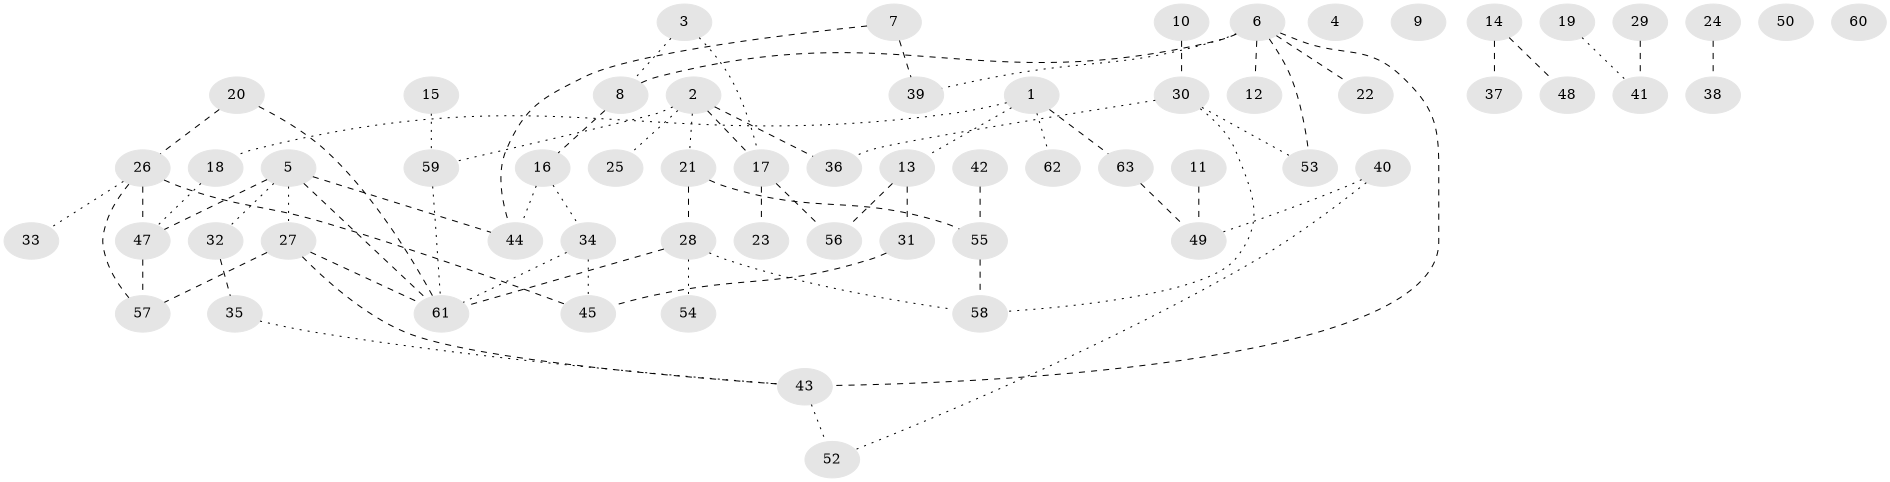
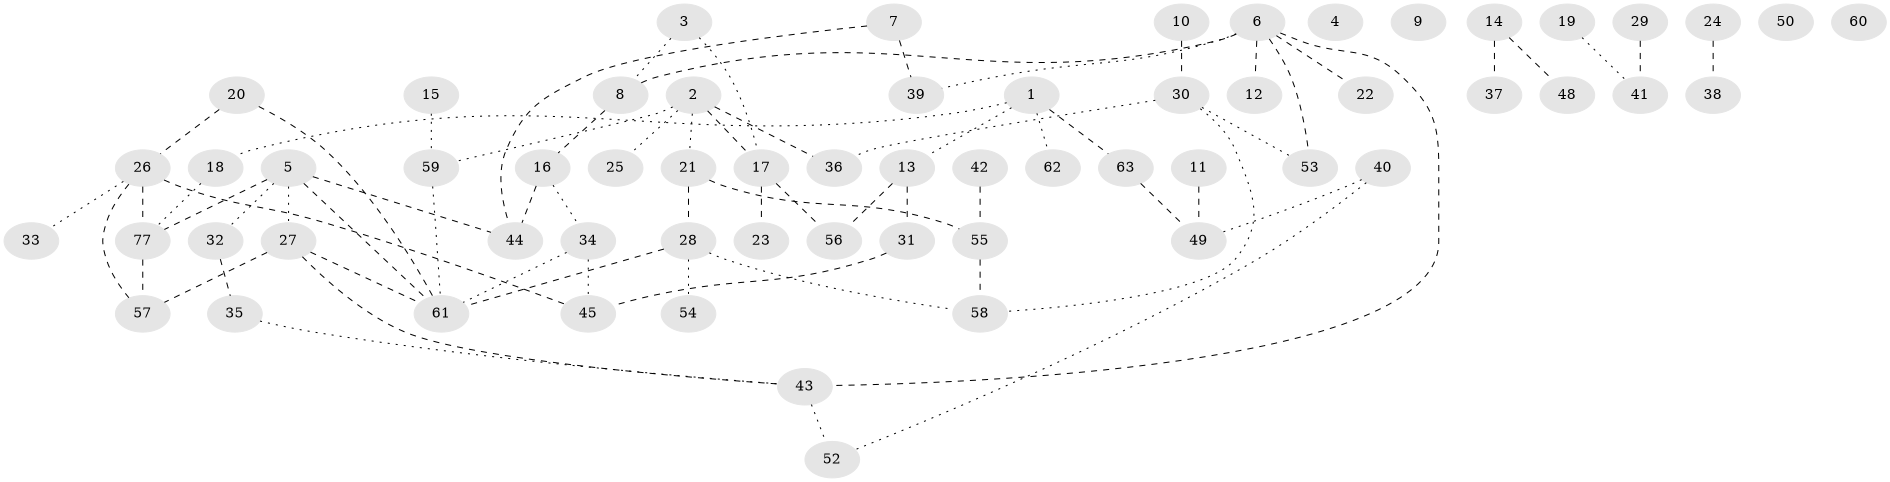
edge "16" -- "44": style dotted -> dashed
node "47": label "47" -> "77"
